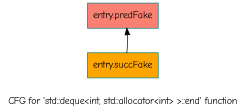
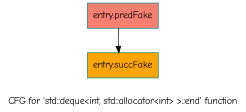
edge "entry.succFake" -> "entry.predFake": reversed
